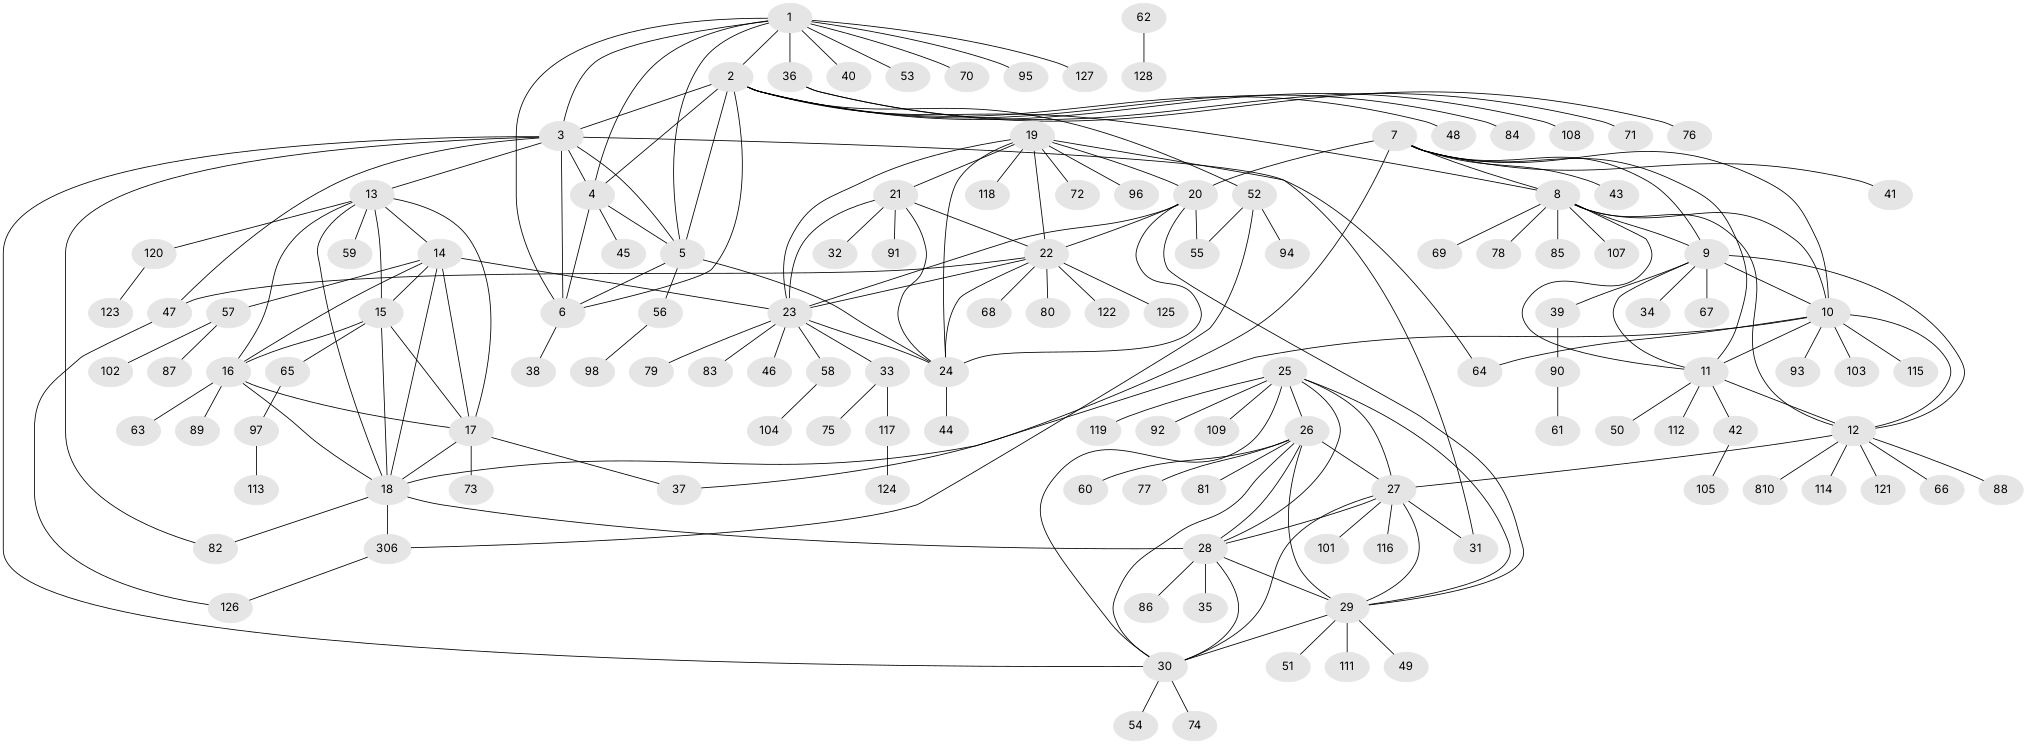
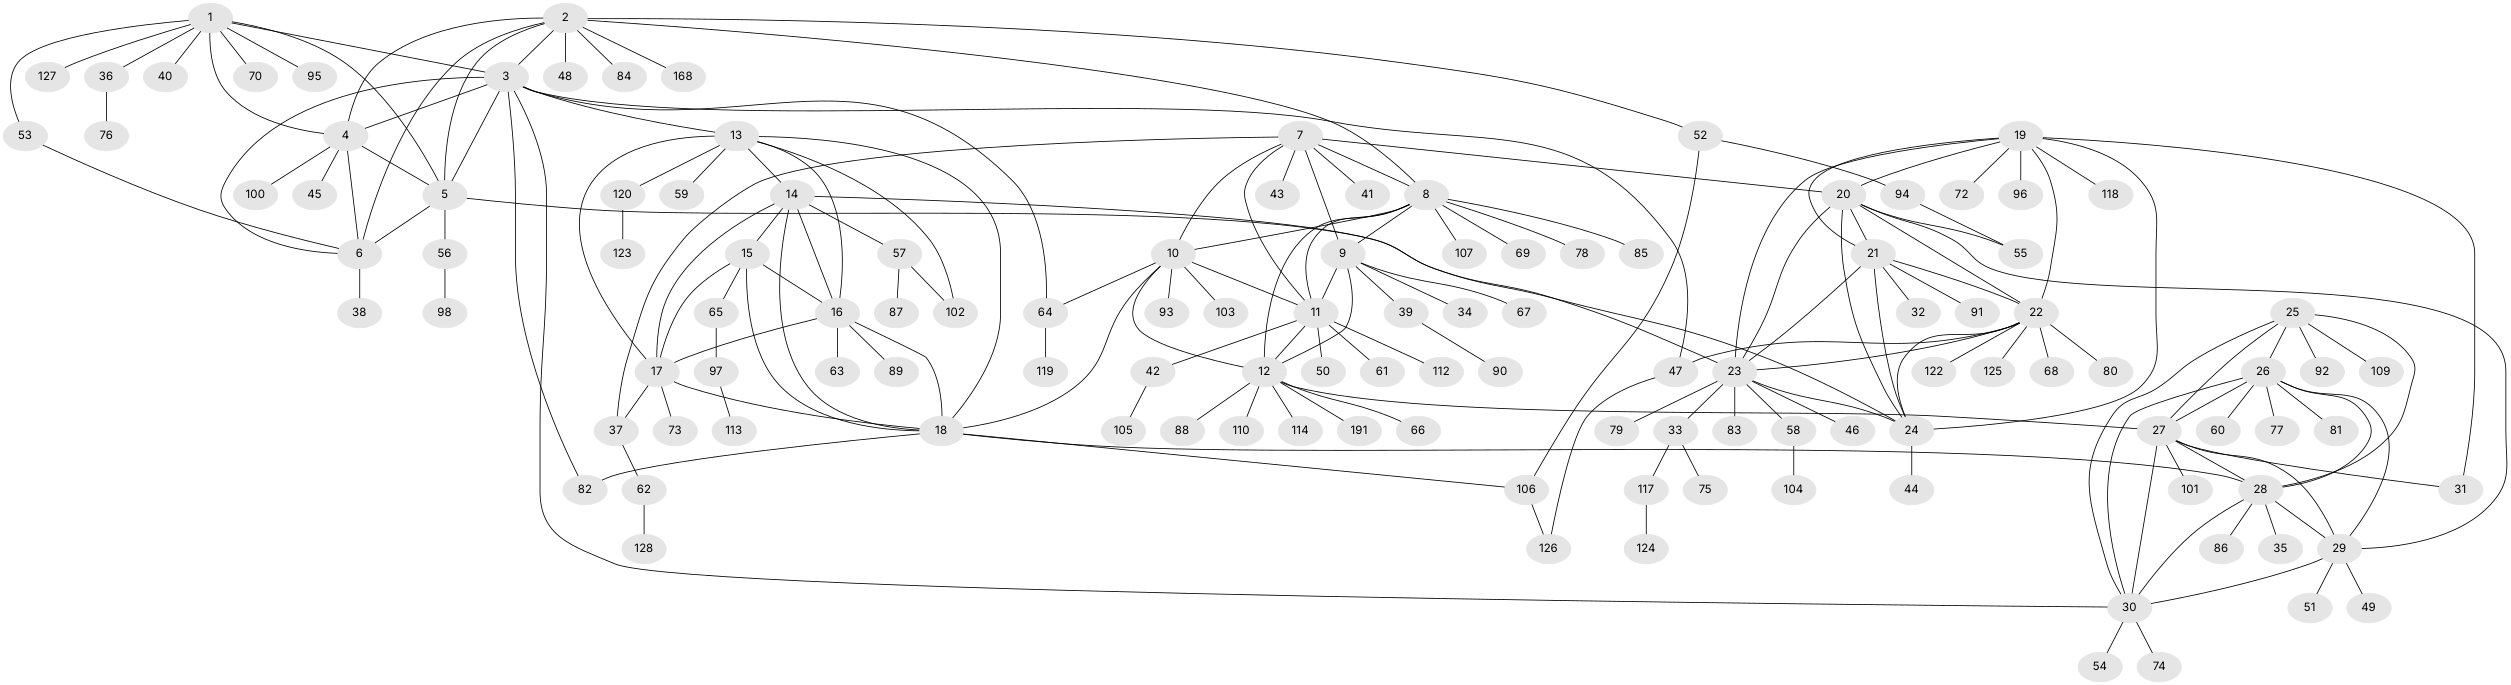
edge "1" -- "2": removed
edge "1" -- "6": now "53" -- "6"
node "108": label "108" -> "168"
node "71": removed
node "100": added
edge "52" -- "55": now "94" -- "55"
edge "20" -- "21": added
edge "13" -- "15": now "13" -- "102"
edge "9" -- "10": removed
node "115": removed
edge "25" -- "119": now "64" -- "119"
edge "90" -- "61": now "11" -- "61"
edge "37" -- "62": added
node "810": label "810" -> "110"
node "121": label "121" -> "191"
edge "25" -- "29": removed
node "306": label "306" -> "106"
node "116": removed
node "111": removed
